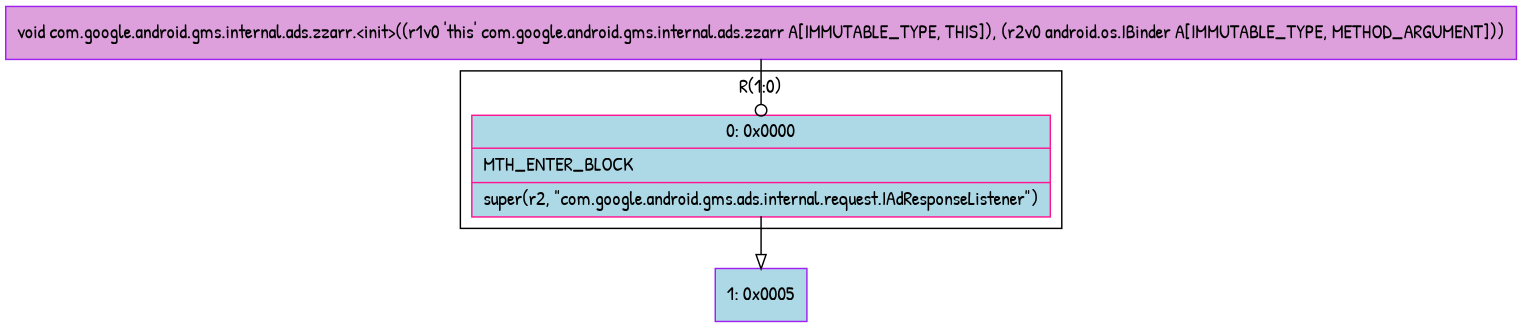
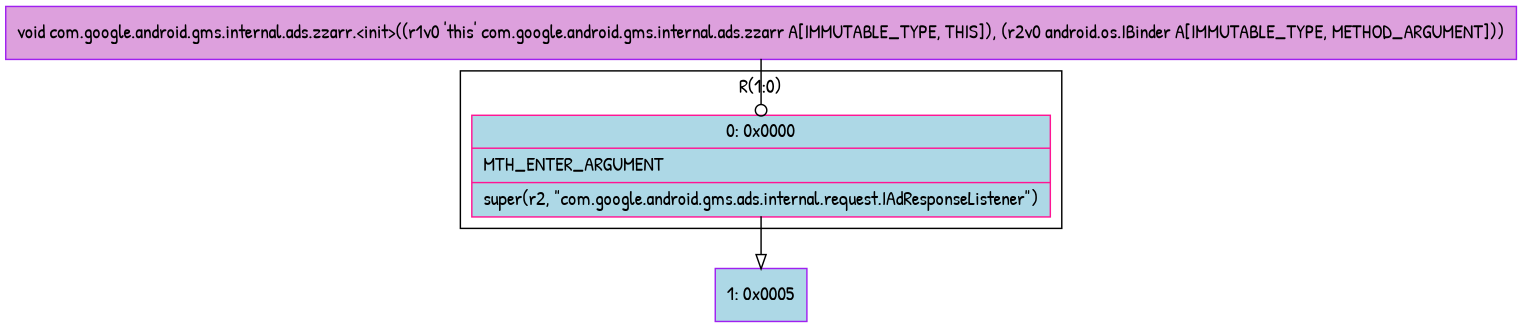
node "0: 0x0000": text "MTH_ENTER_BLOCK" -> "MTH_ENTER_ARGUMENT"
